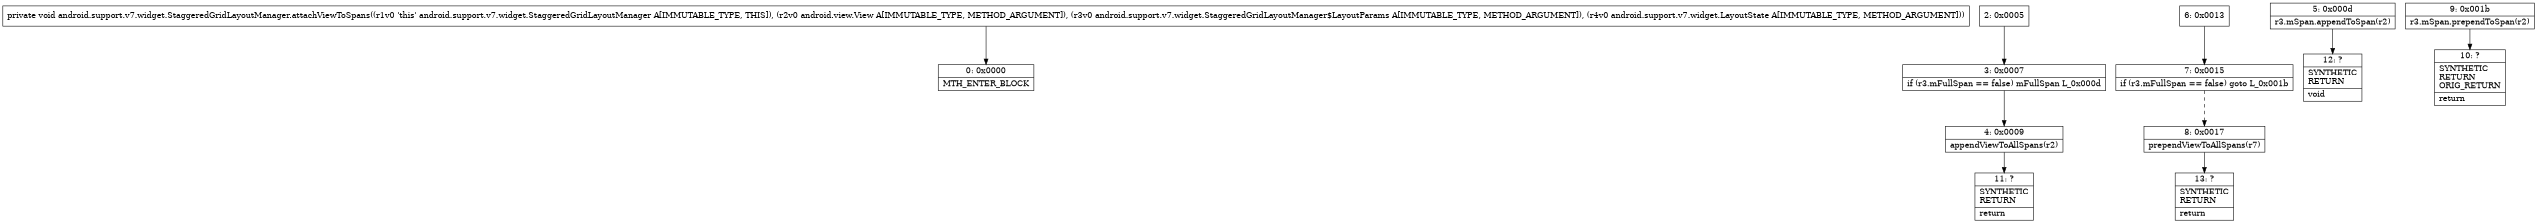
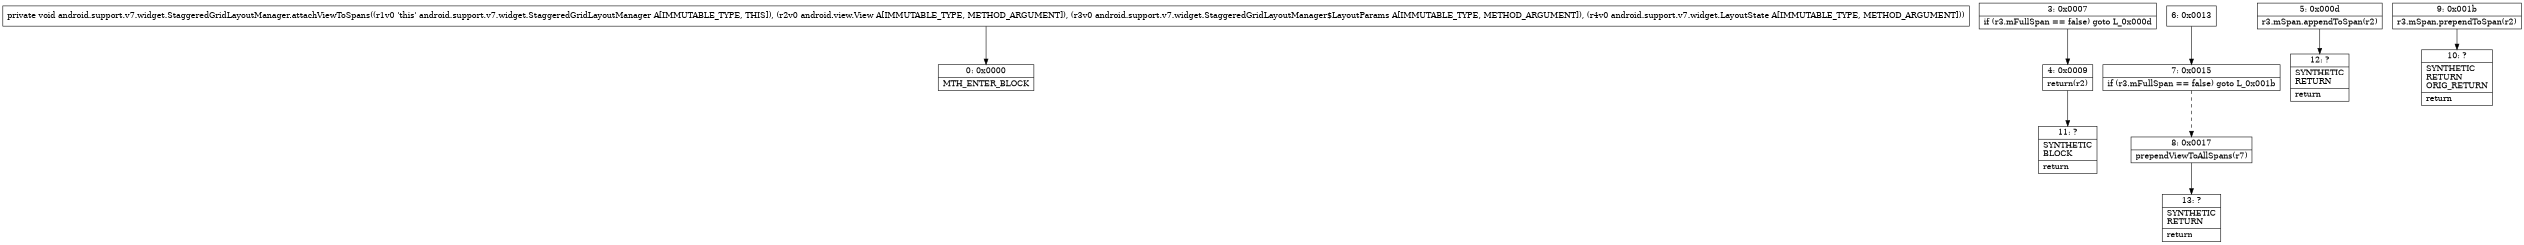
node "2: 0x0005": removed
node "3: 0x0007": text "if (r3.mFullSpan == false) mFullSpan L_0x000d" -> "if (r3.mFullSpan == false) goto L_0x000d"
node "12: ?": text "void" -> "return"
node "4: 0x0009": text "appendViewToAllSpans(r2)" -> "return(r2)"
node "11: ?": text "RETURN" -> "BLOCK"
